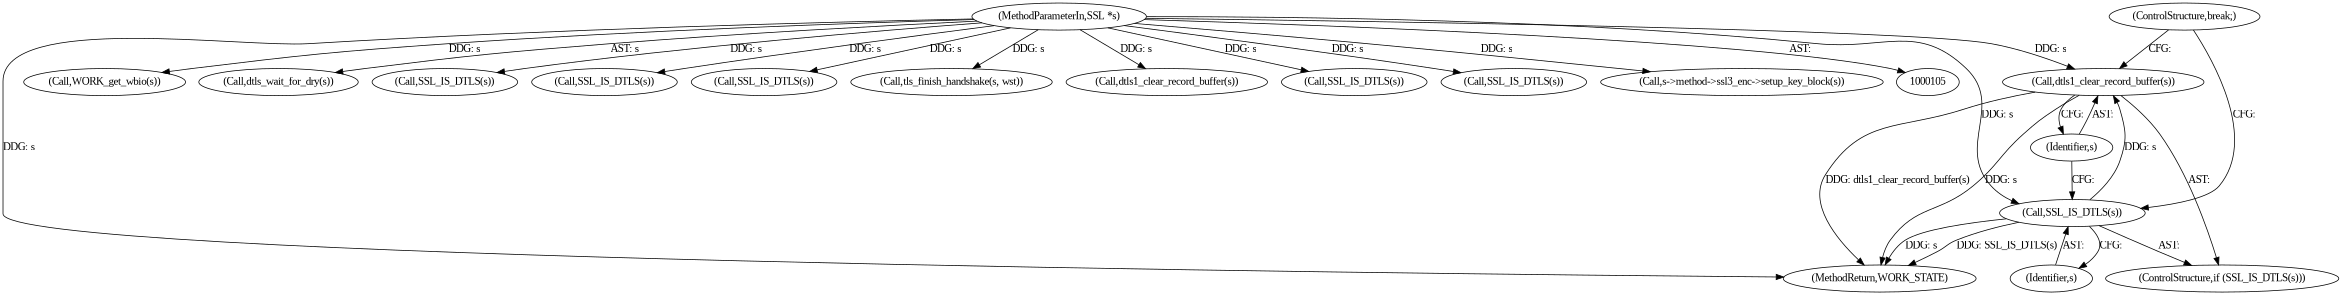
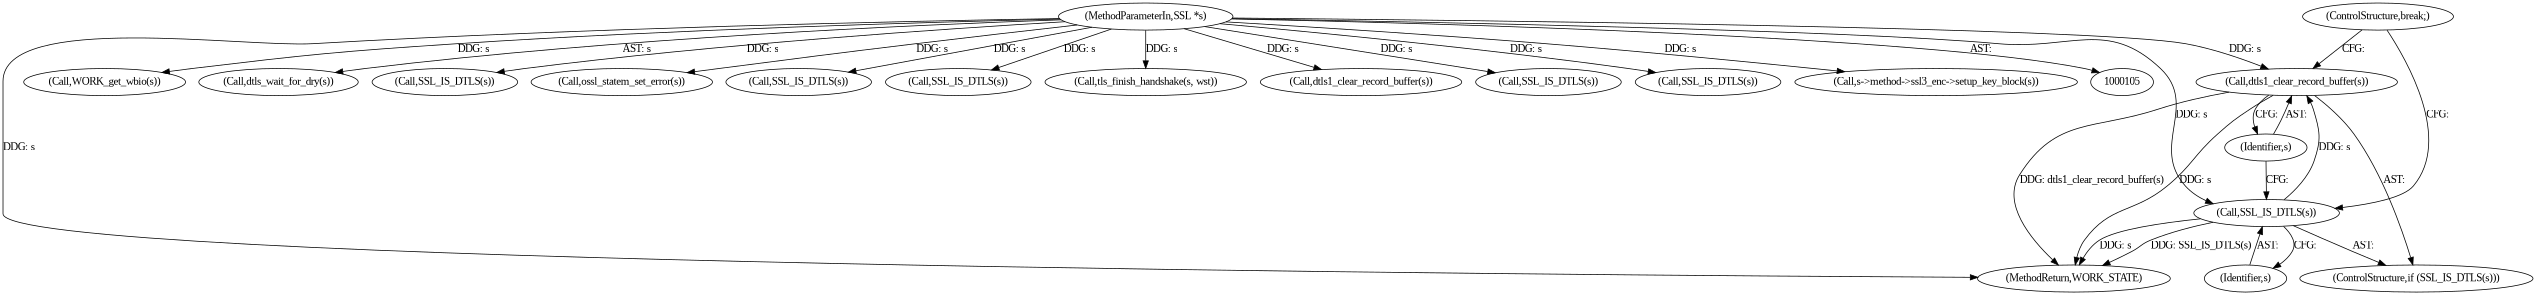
node "(Call,ossl_statem_set_error(s))": added
